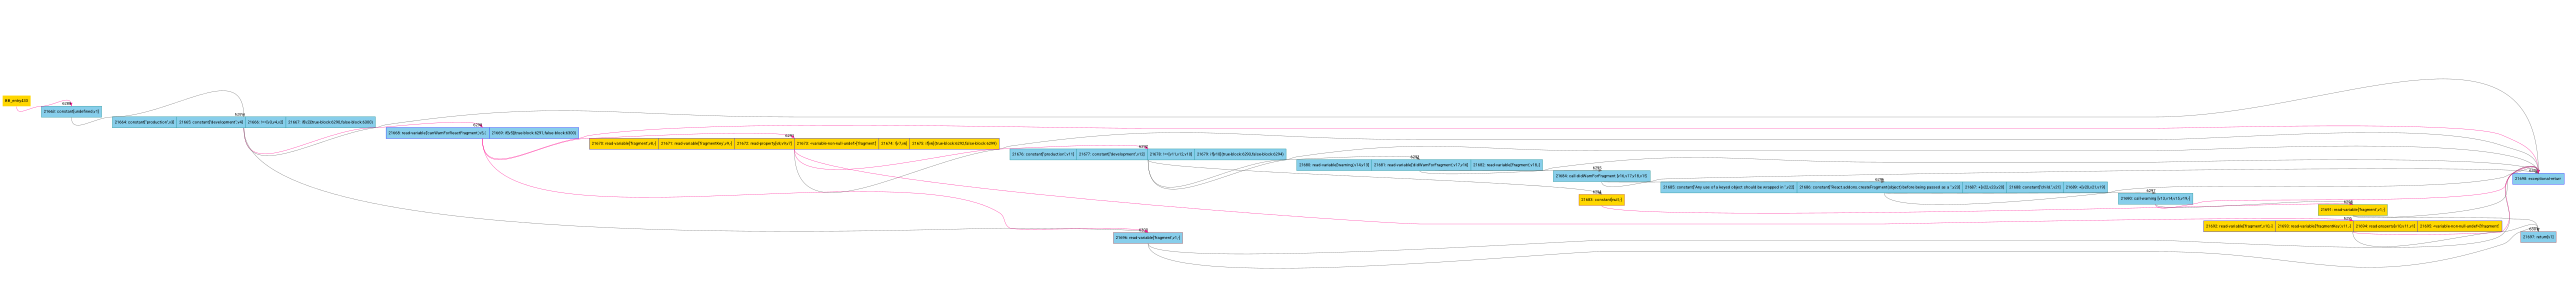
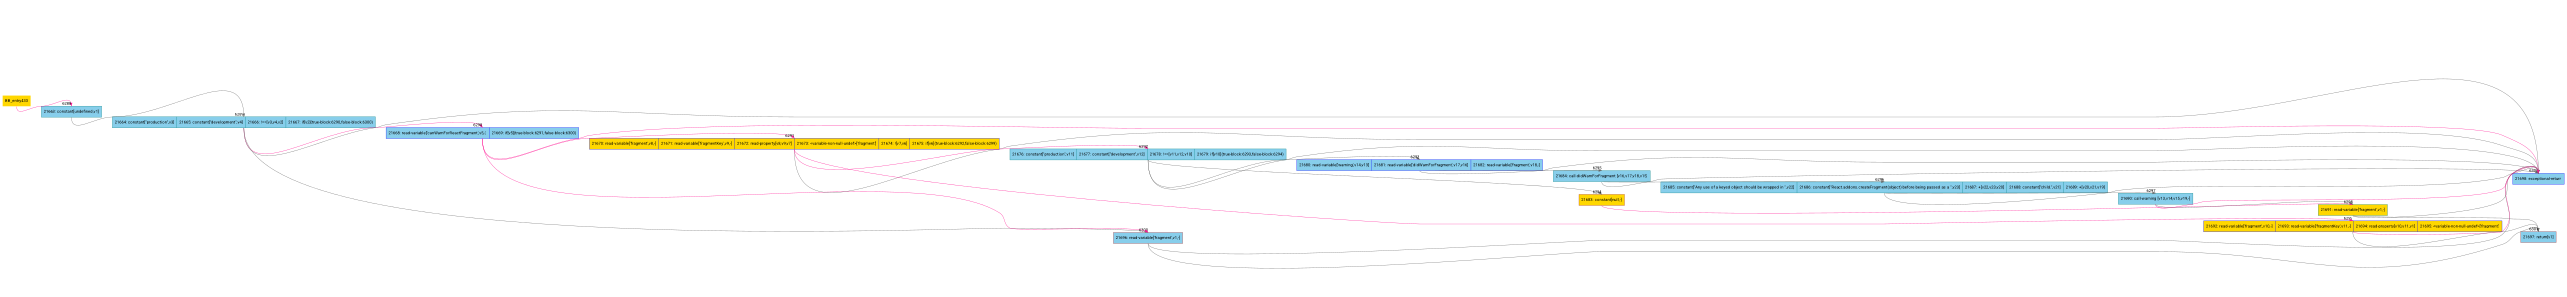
node "21680: read-variable['warning',v14,v13]": color teal -> blue
